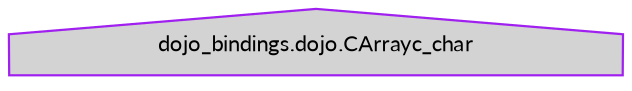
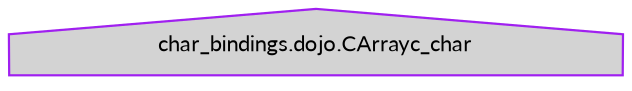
node "dojo_bindings.dojo.CArrayc_char": label "dojo_bindings.dojo.CArrayc_char" -> "char_bindings.dojo.CArrayc_char"
